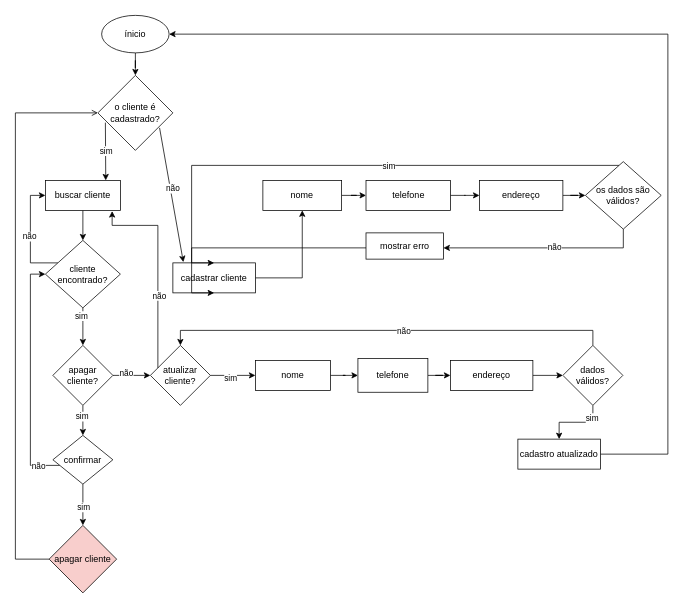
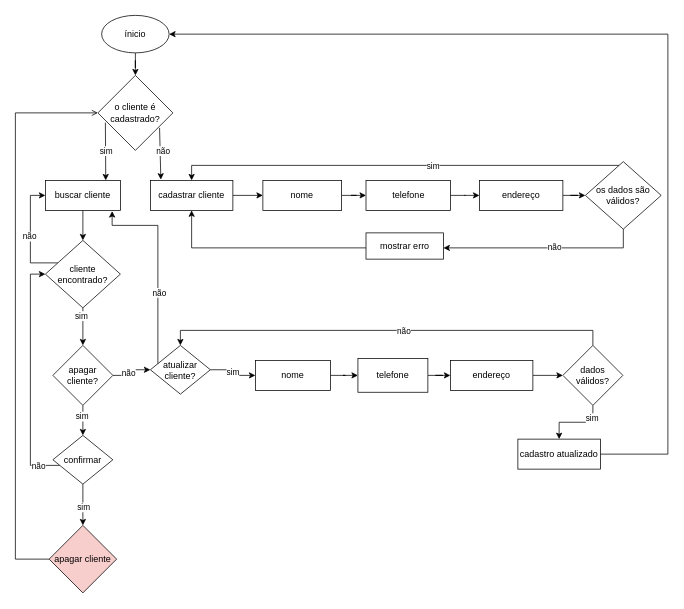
node "cadastrar cliente": moved (214, 278) -> (192, 195)
node "atualizar cliente?": size 60x60 -> 60x49
